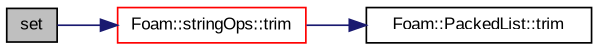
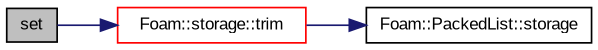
node "Foam::stringOps::trim": label "Foam::stringOps::trim" -> "Foam::storage::trim"
node "Foam::PackedList::trim": label "Foam::PackedList::trim" -> "Foam::PackedList::storage"
